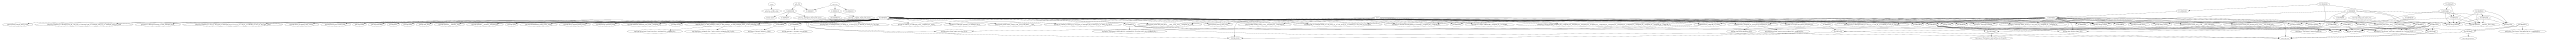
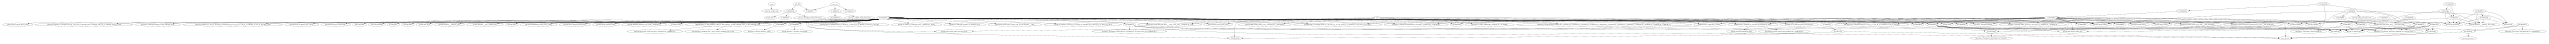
node "fcn.0804bc04": added
node "sym.imp.operator___ostream__unsigned_int_": label "sym.imp.operator___ostream__unsigned_int_" -> "sym.imp.operator___tree__unsigned_int_"
node "fcn.0804cf98": removed
